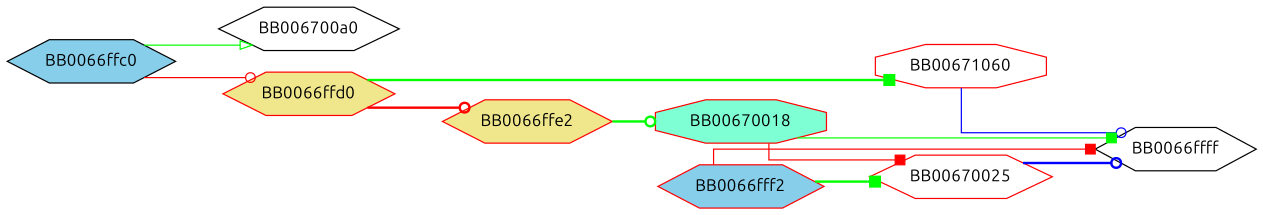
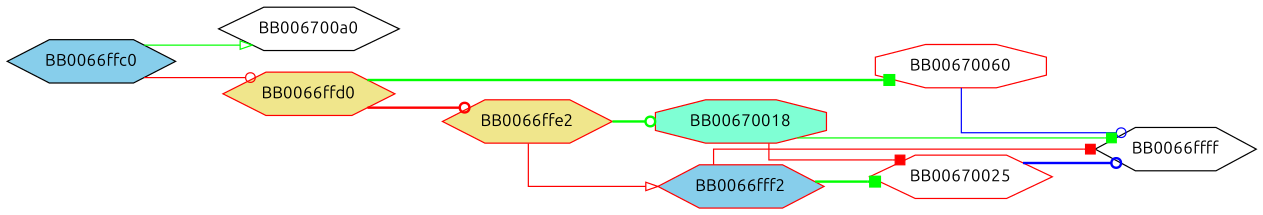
node "BB00671060": label "BB00671060" -> "BB00670060"
edge "BB0066ffe2" -> "BB0066fff2": added
